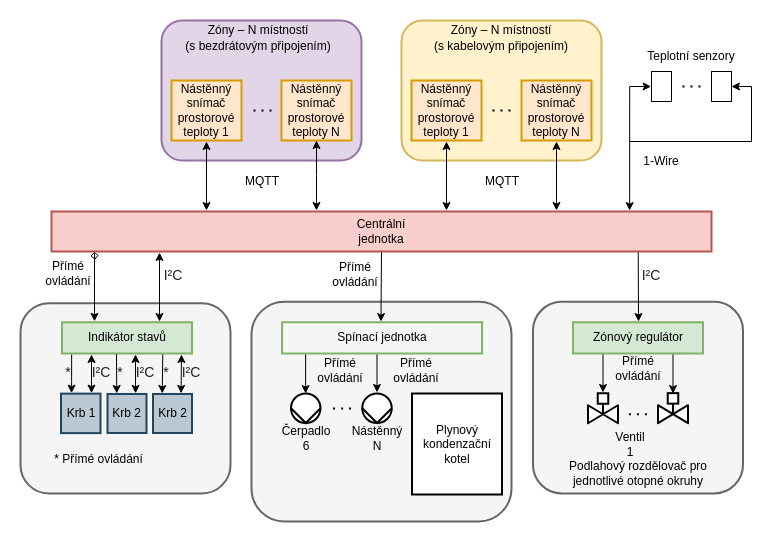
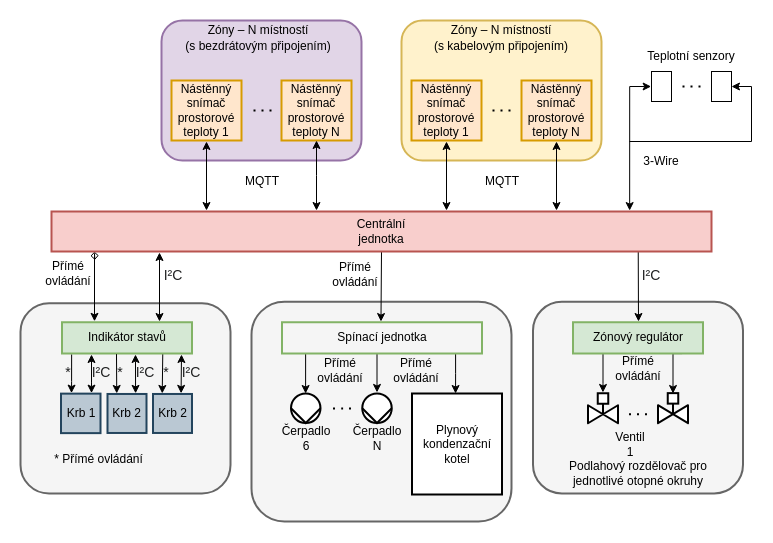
node "1-Wire": label "1-Wire" -> "3-Wire"
edge "Spínací jednotka" -> "Plynový kondenzační kotel": added
node "Nástěnný N": label "Nástěnný N" -> "Čerpadlo N"
